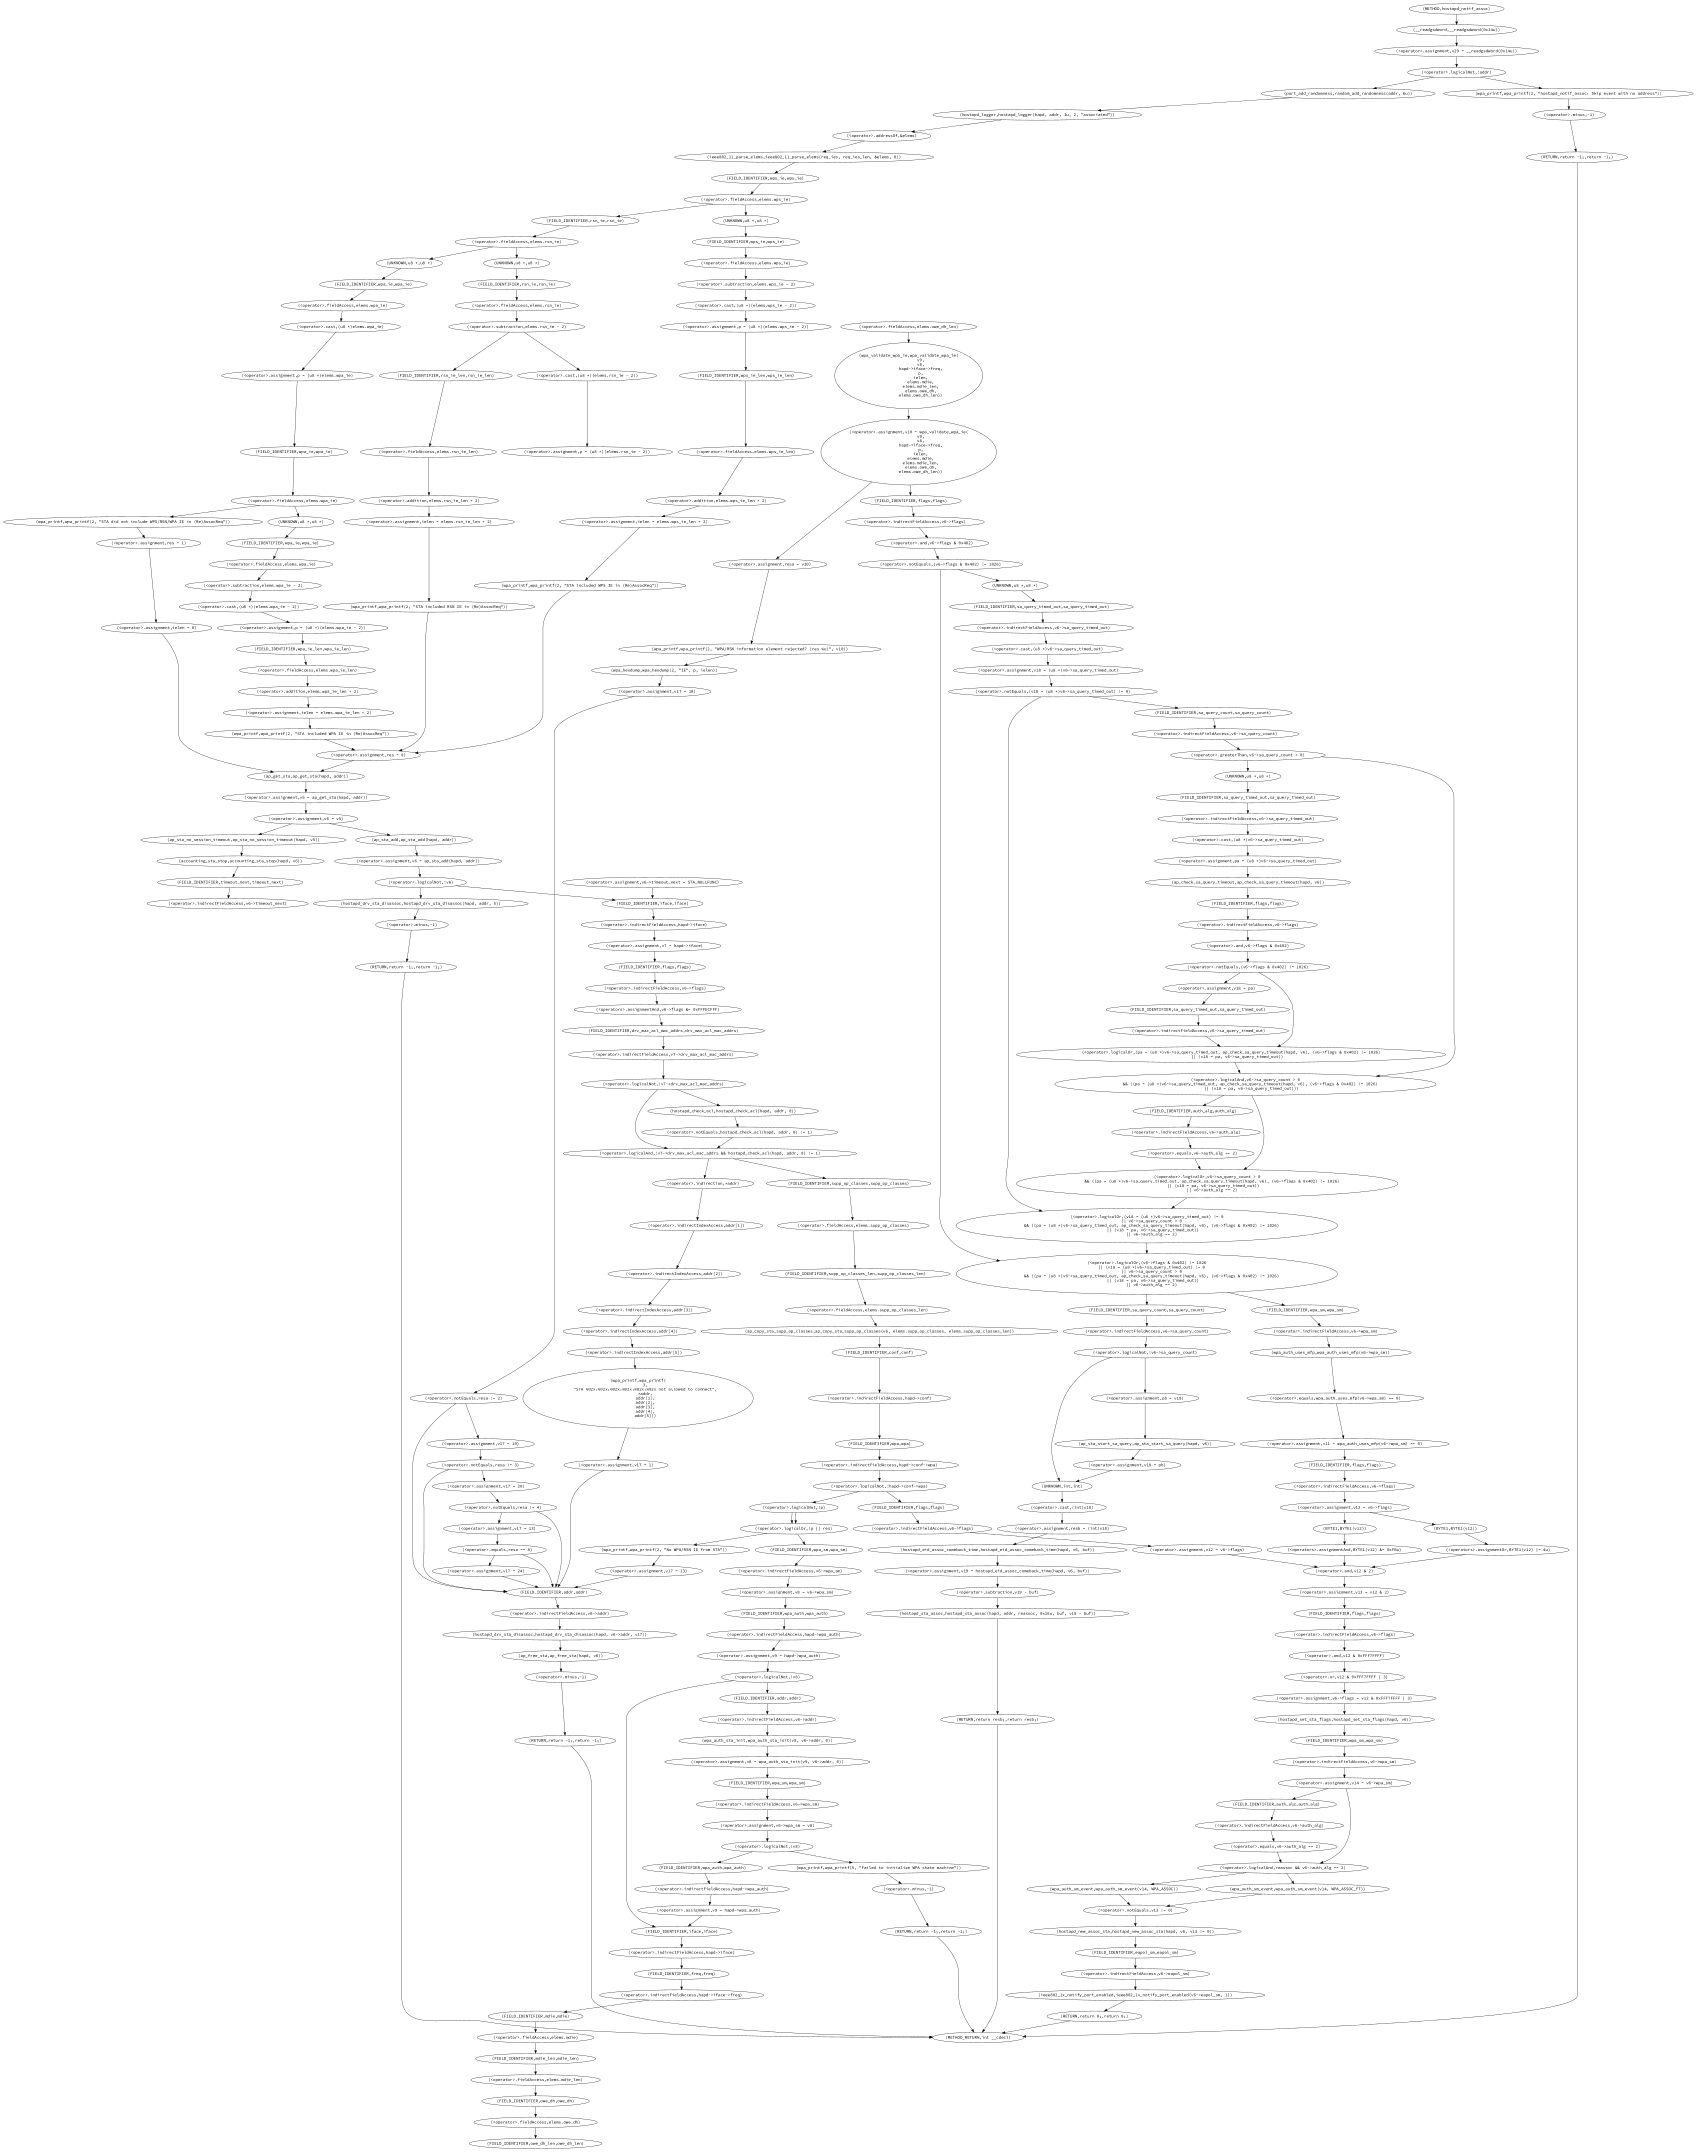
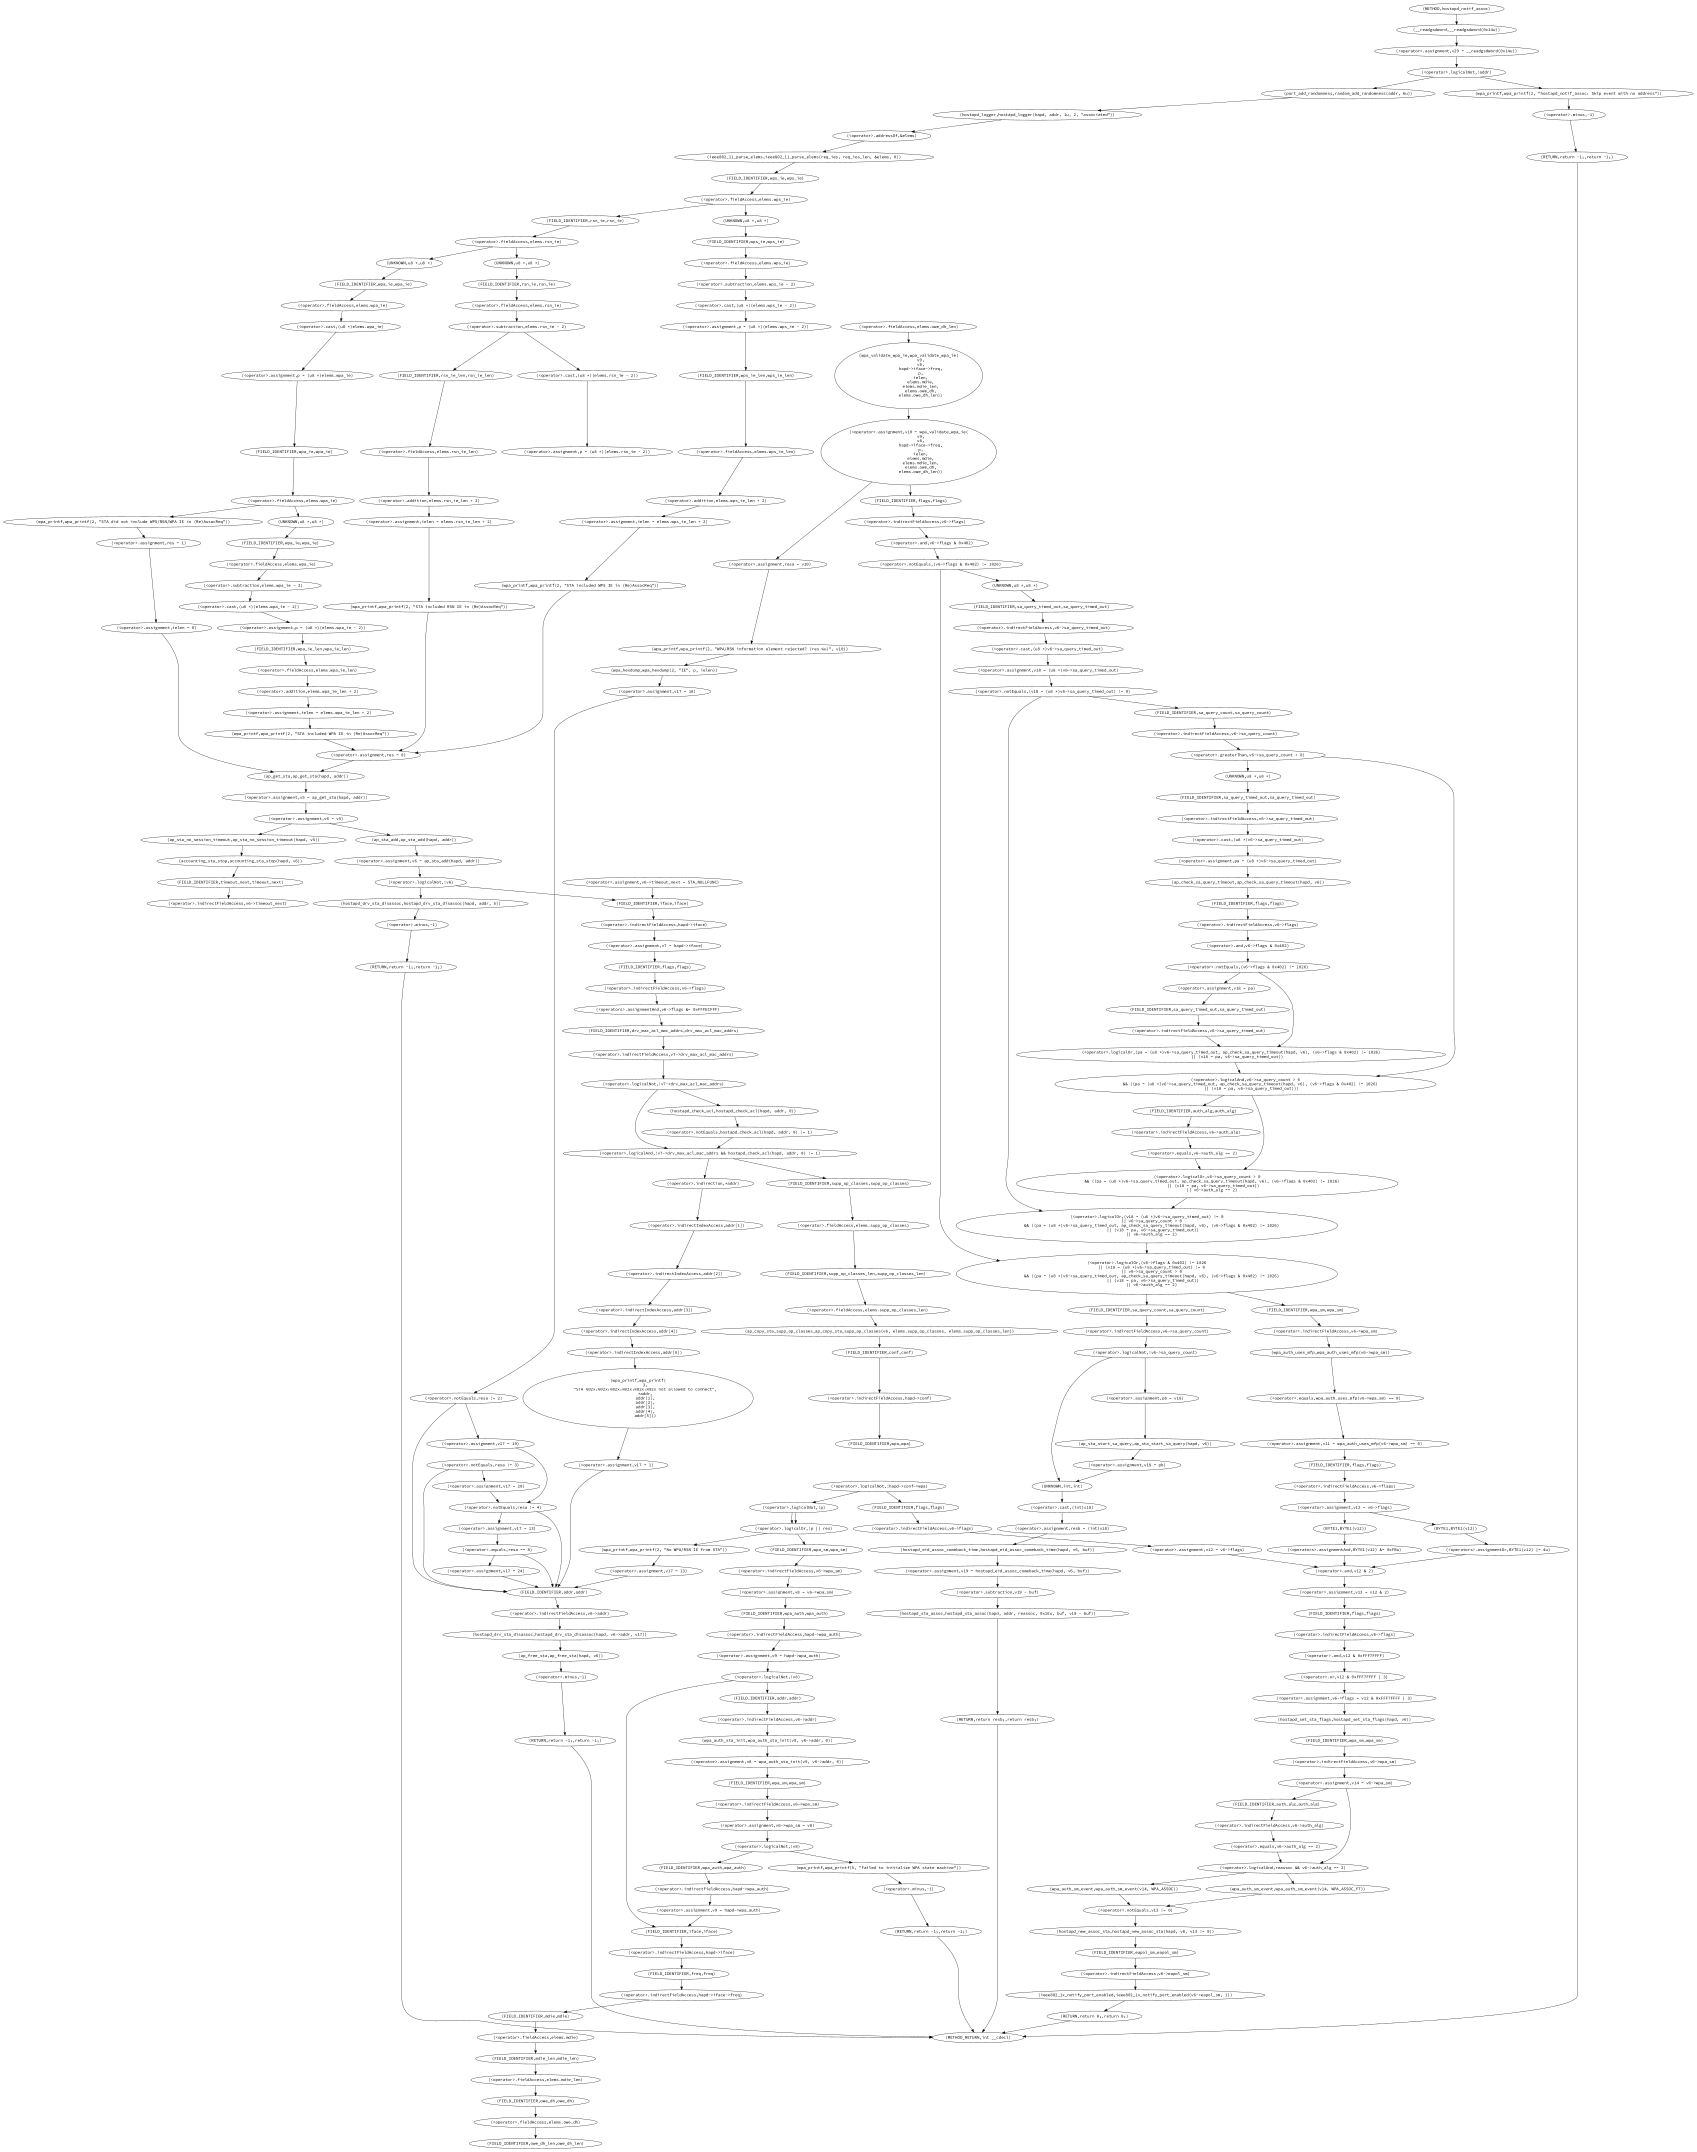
edge "(<operator>.assignment,v17 = 19)" -> "(<operator>.notEquals,resa != 3)": now "(<operator>.assignment,v17 = 19)" -> "(<operator>.notEquals,resa != 4)"
node "(<operator>.indirectFieldAccess,hapd->conf->wpa)": removed
